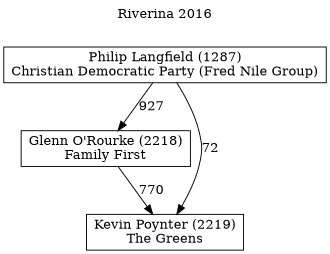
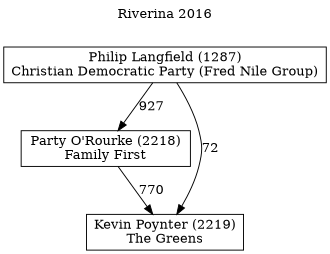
node "Glenn O'Rourke (2218) Family First": label "Glenn O'Rourke (2218) Family First" -> "Party O'Rourke (2218) Family First"
